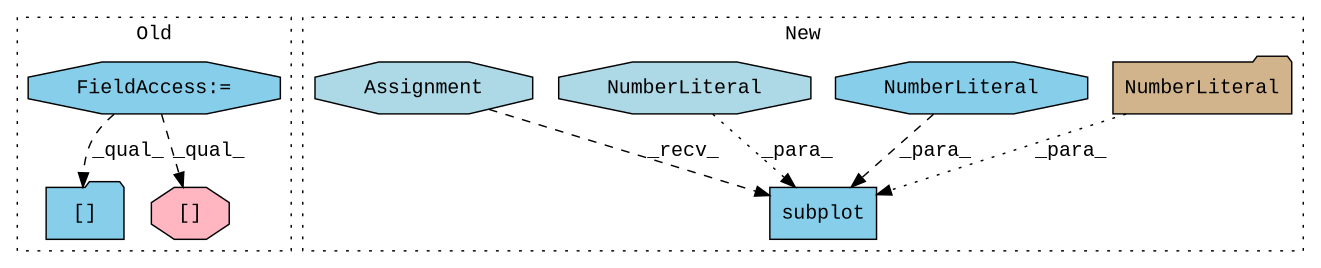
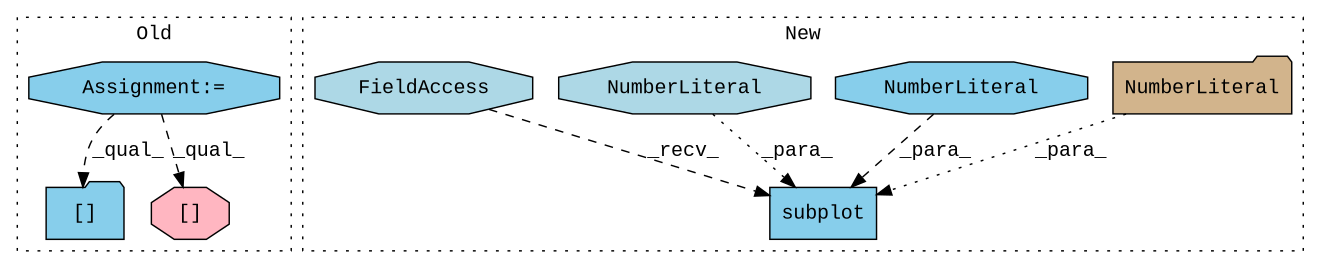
node "FieldAccess:=": label "FieldAccess:=" -> "Assignment:="
node "Assignment": label "Assignment" -> "FieldAccess"
